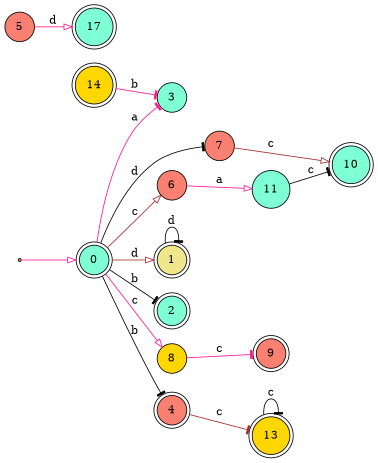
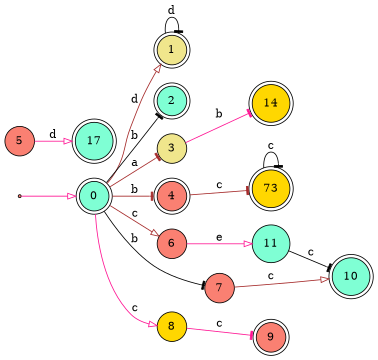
edge "14" -> "3": reversed
node "3": fillcolor aquamarine -> khaki
edge "0" -> "3": color deeppink -> brown
edge "0" -> "7": label "d" -> "b"
edge "6" -> "11": label "a" -> "e"
edge "0" -> "4": color black -> brown
node "13": label "13" -> "73"
